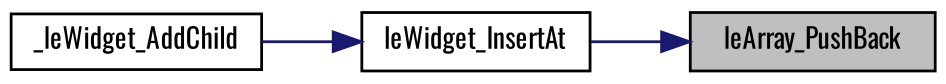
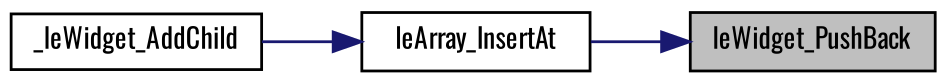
node "leWidget_InsertAt": label "leWidget_InsertAt" -> "leArray_InsertAt"
node "leArray_PushBack": label "leArray_PushBack" -> "leWidget_PushBack"
